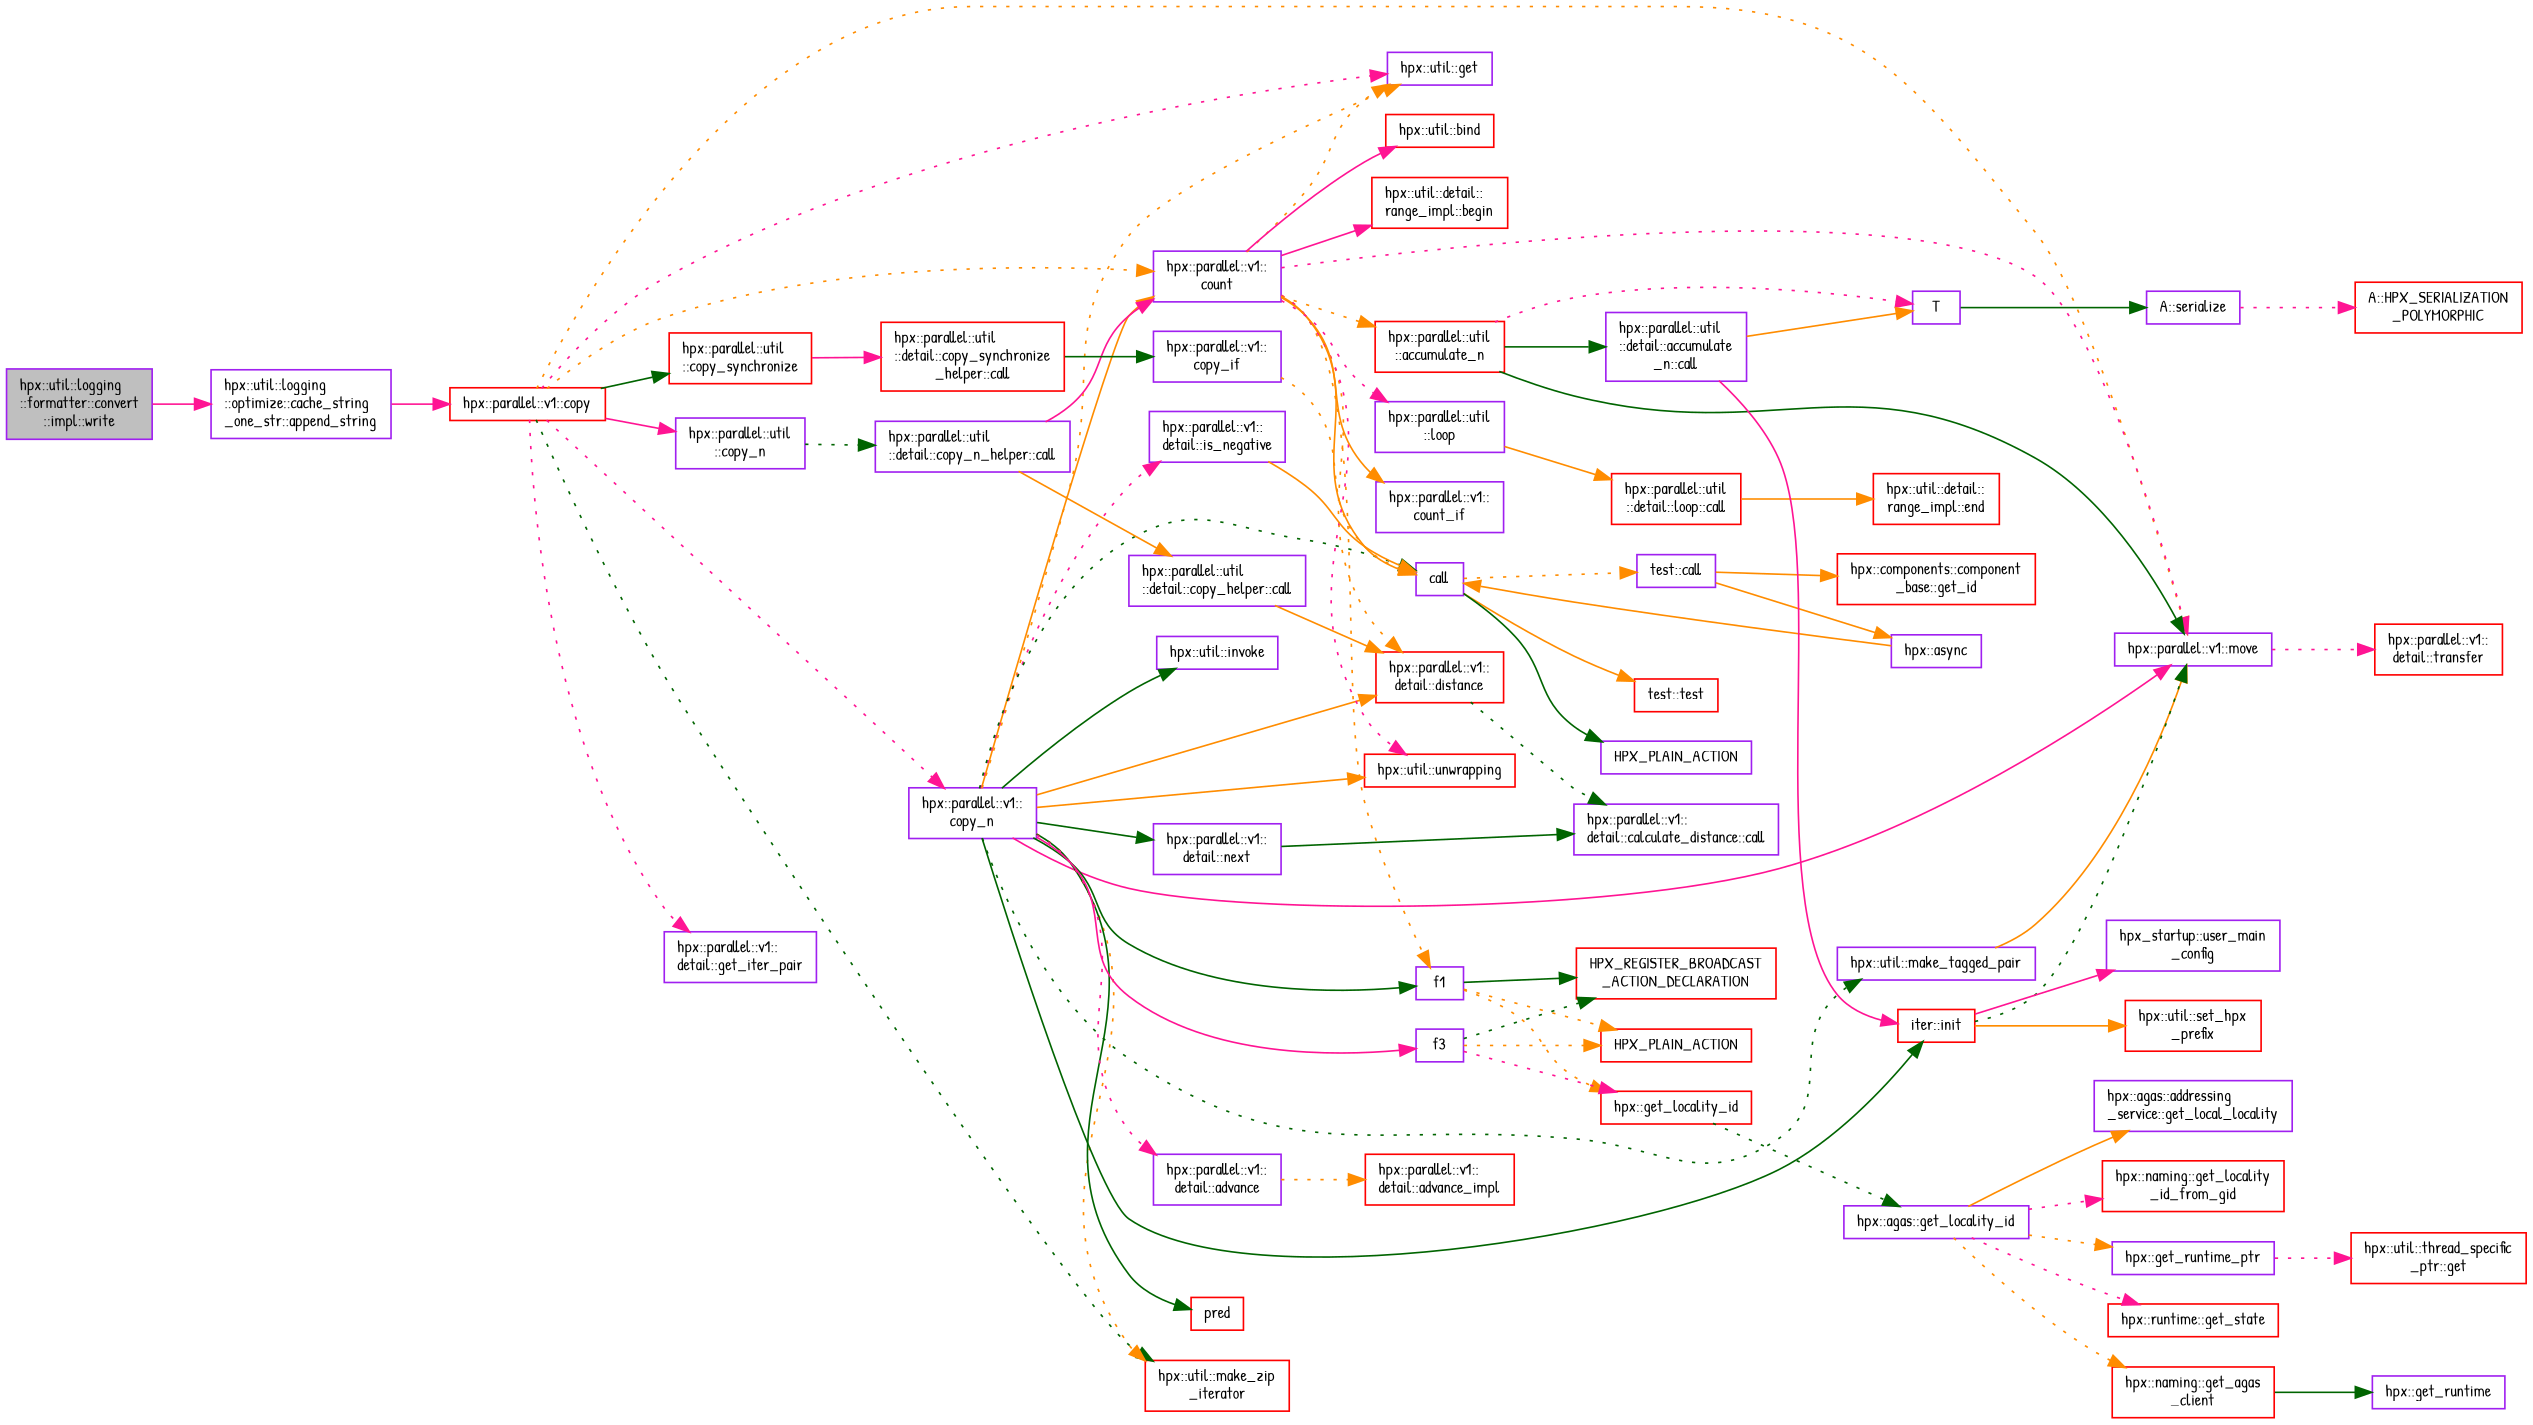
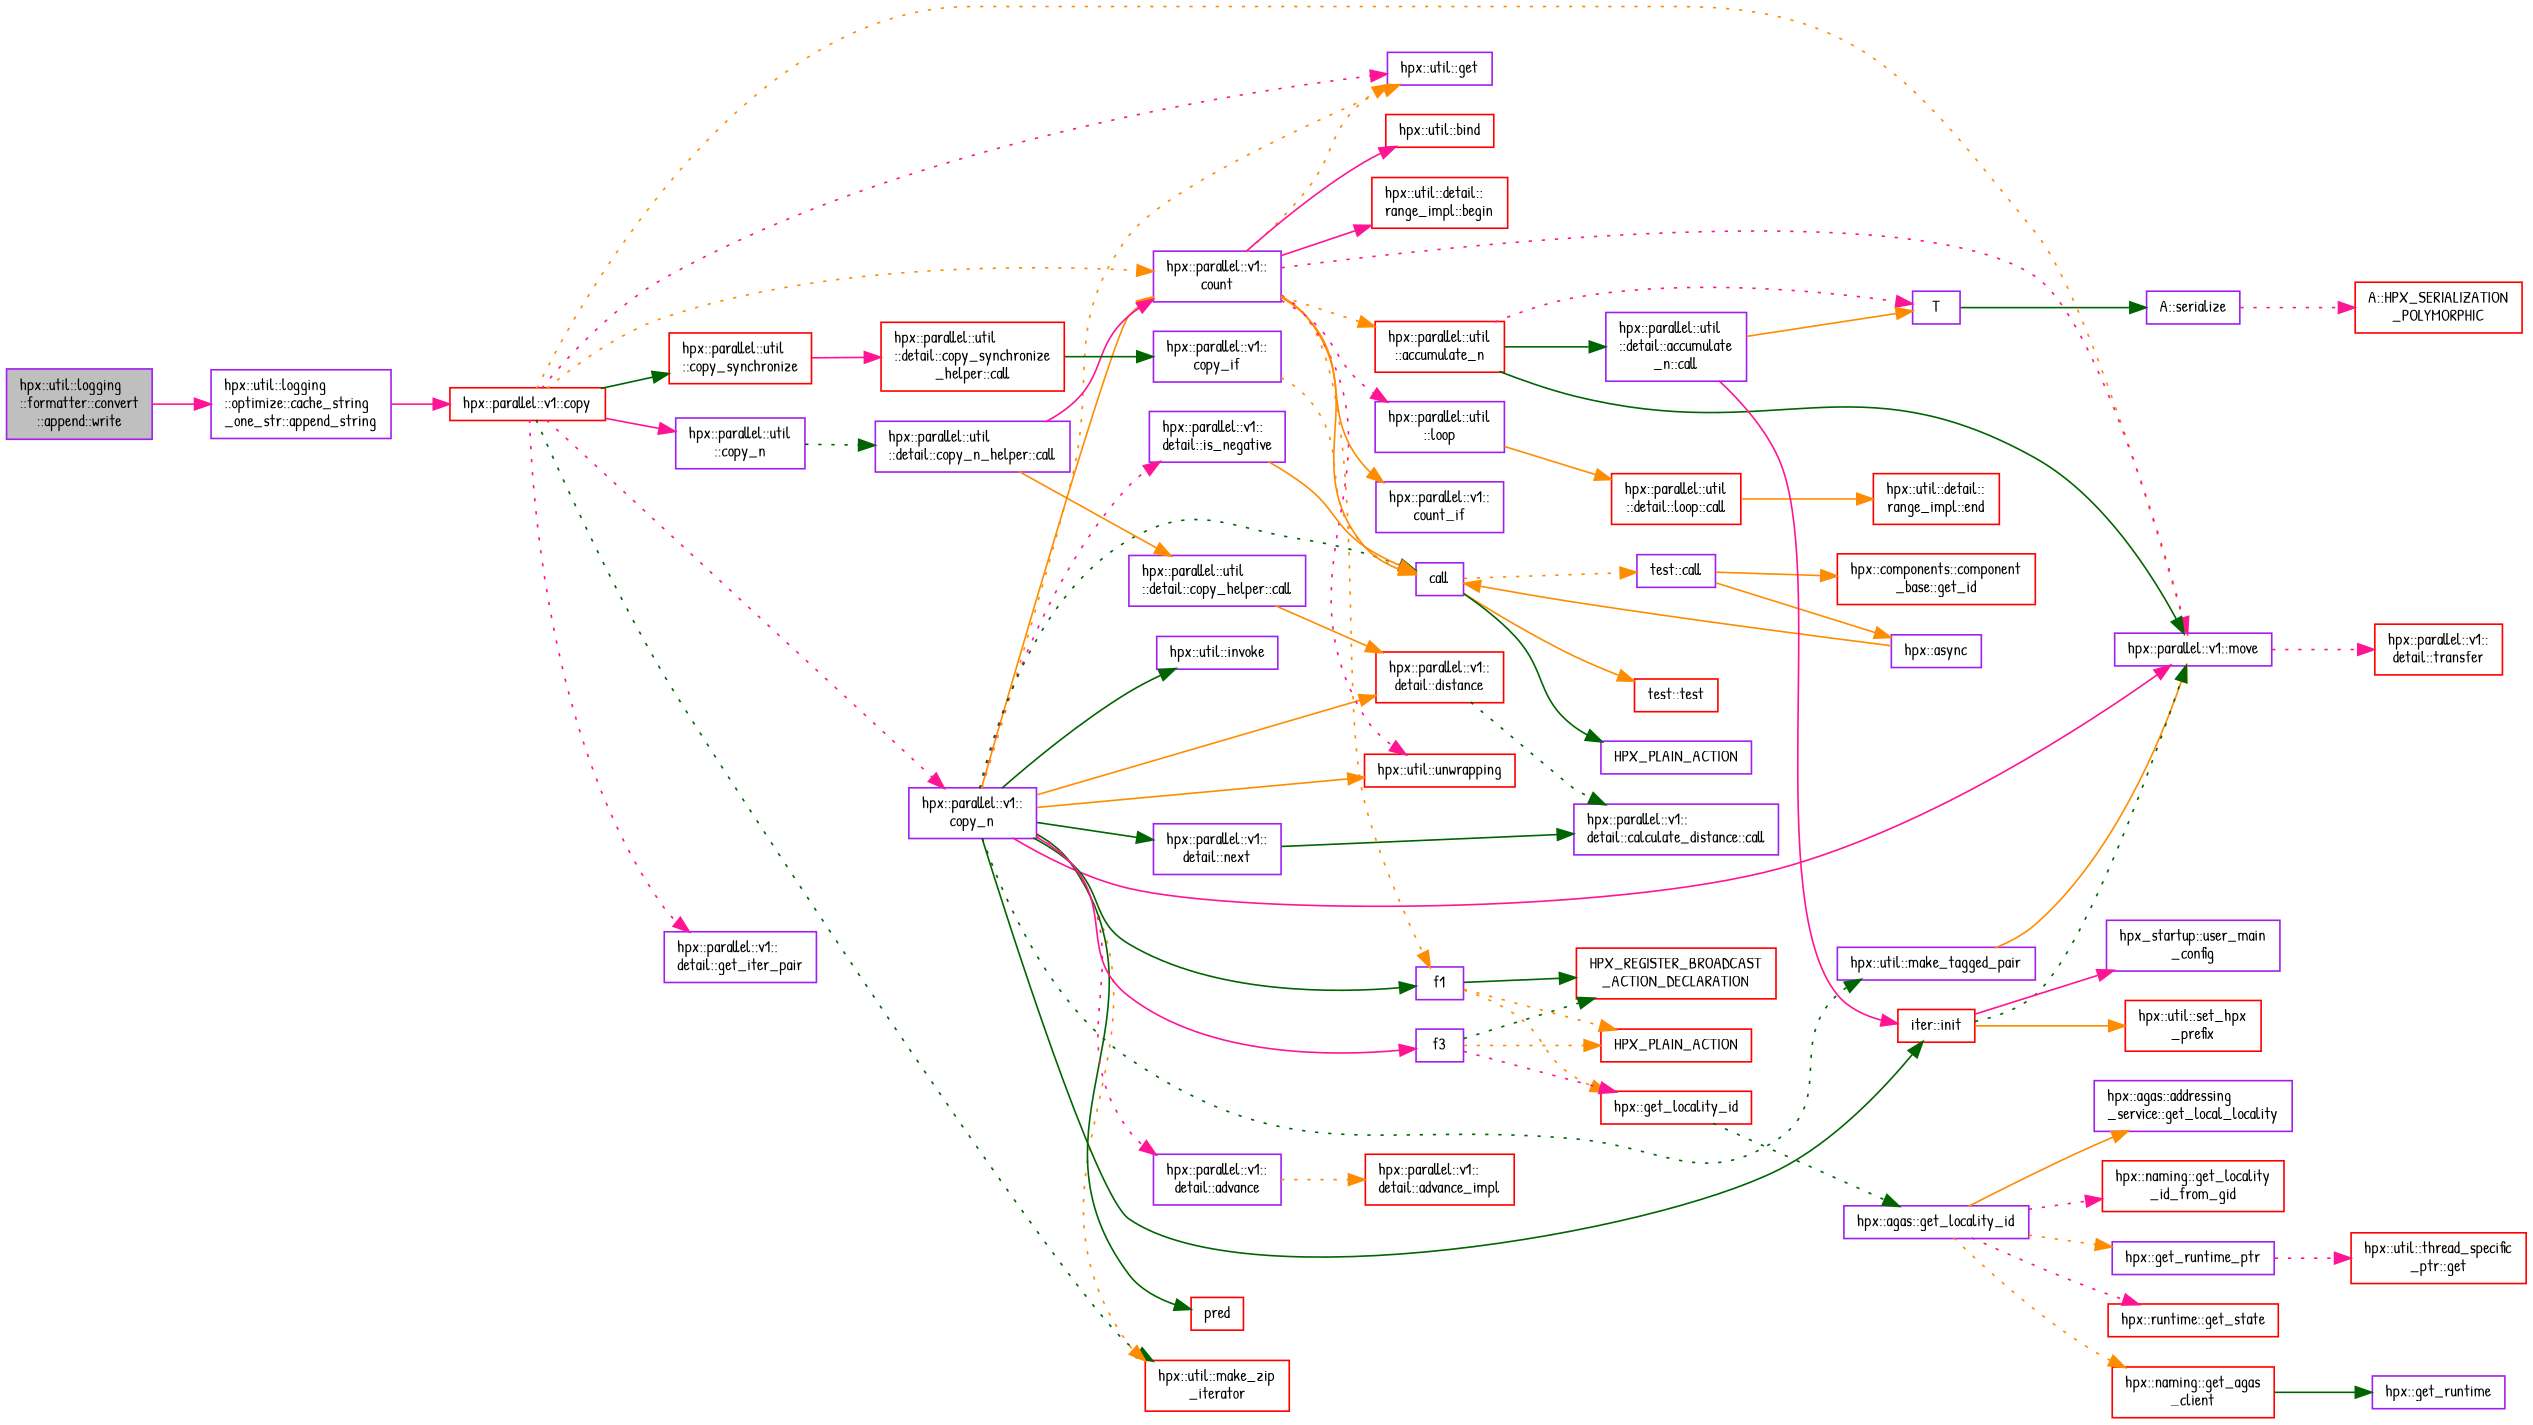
node "hpx::util::logging ::formatter::convert ::impl::write": label "hpx::util::logging ::formatter::convert ::impl::write" -> "hpx::util::logging ::formatter::convert ::append::write"
edge "hpx::parallel::v1:: count" -> "hpx::parallel::v1:: detail::distance": removed
